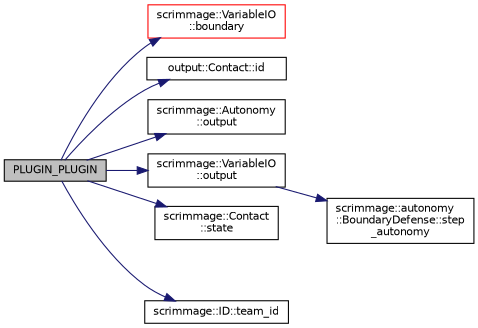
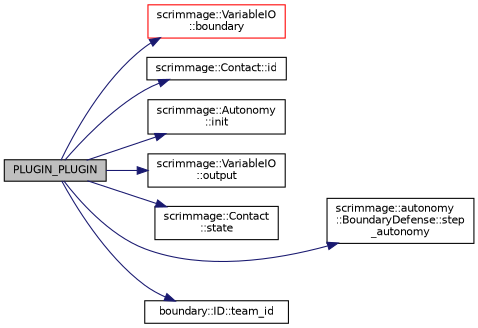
node "output::Contact::id": label "output::Contact::id" -> "scrimmage::Contact::id"
node "scrimmage::Autonomy ::output": label "scrimmage::Autonomy ::output" -> "scrimmage::Autonomy ::init"
edge "scrimmage::VariableIO ::output" -> "scrimmage::autonomy ::BoundaryDefense::step _autonomy": now "PLUGIN_PLUGIN" -> "scrimmage::autonomy ::BoundaryDefense::step _autonomy"
node "scrimmage::ID::team_id": label "scrimmage::ID::team_id" -> "boundary::ID::team_id"
